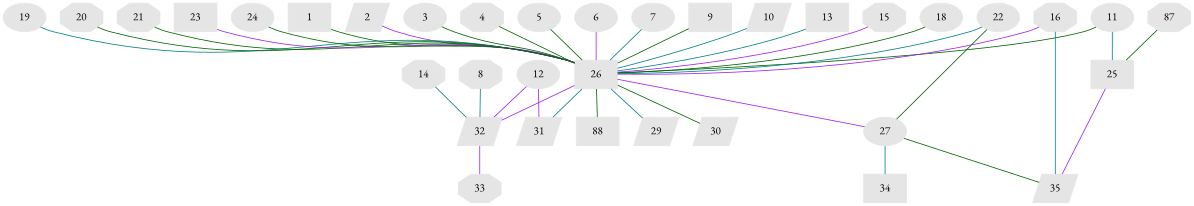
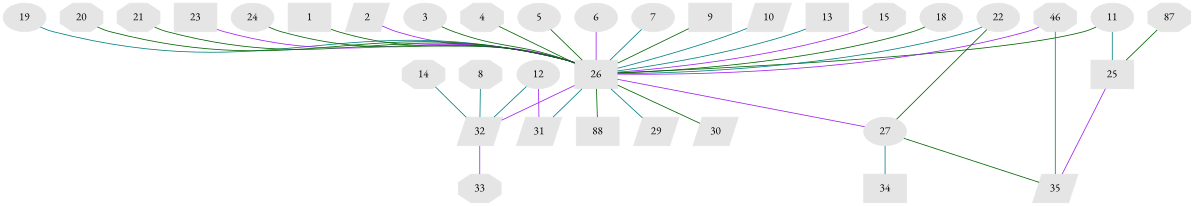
node "16": label "16" -> "46"
edge "12" -- "32": color purple -> teal
